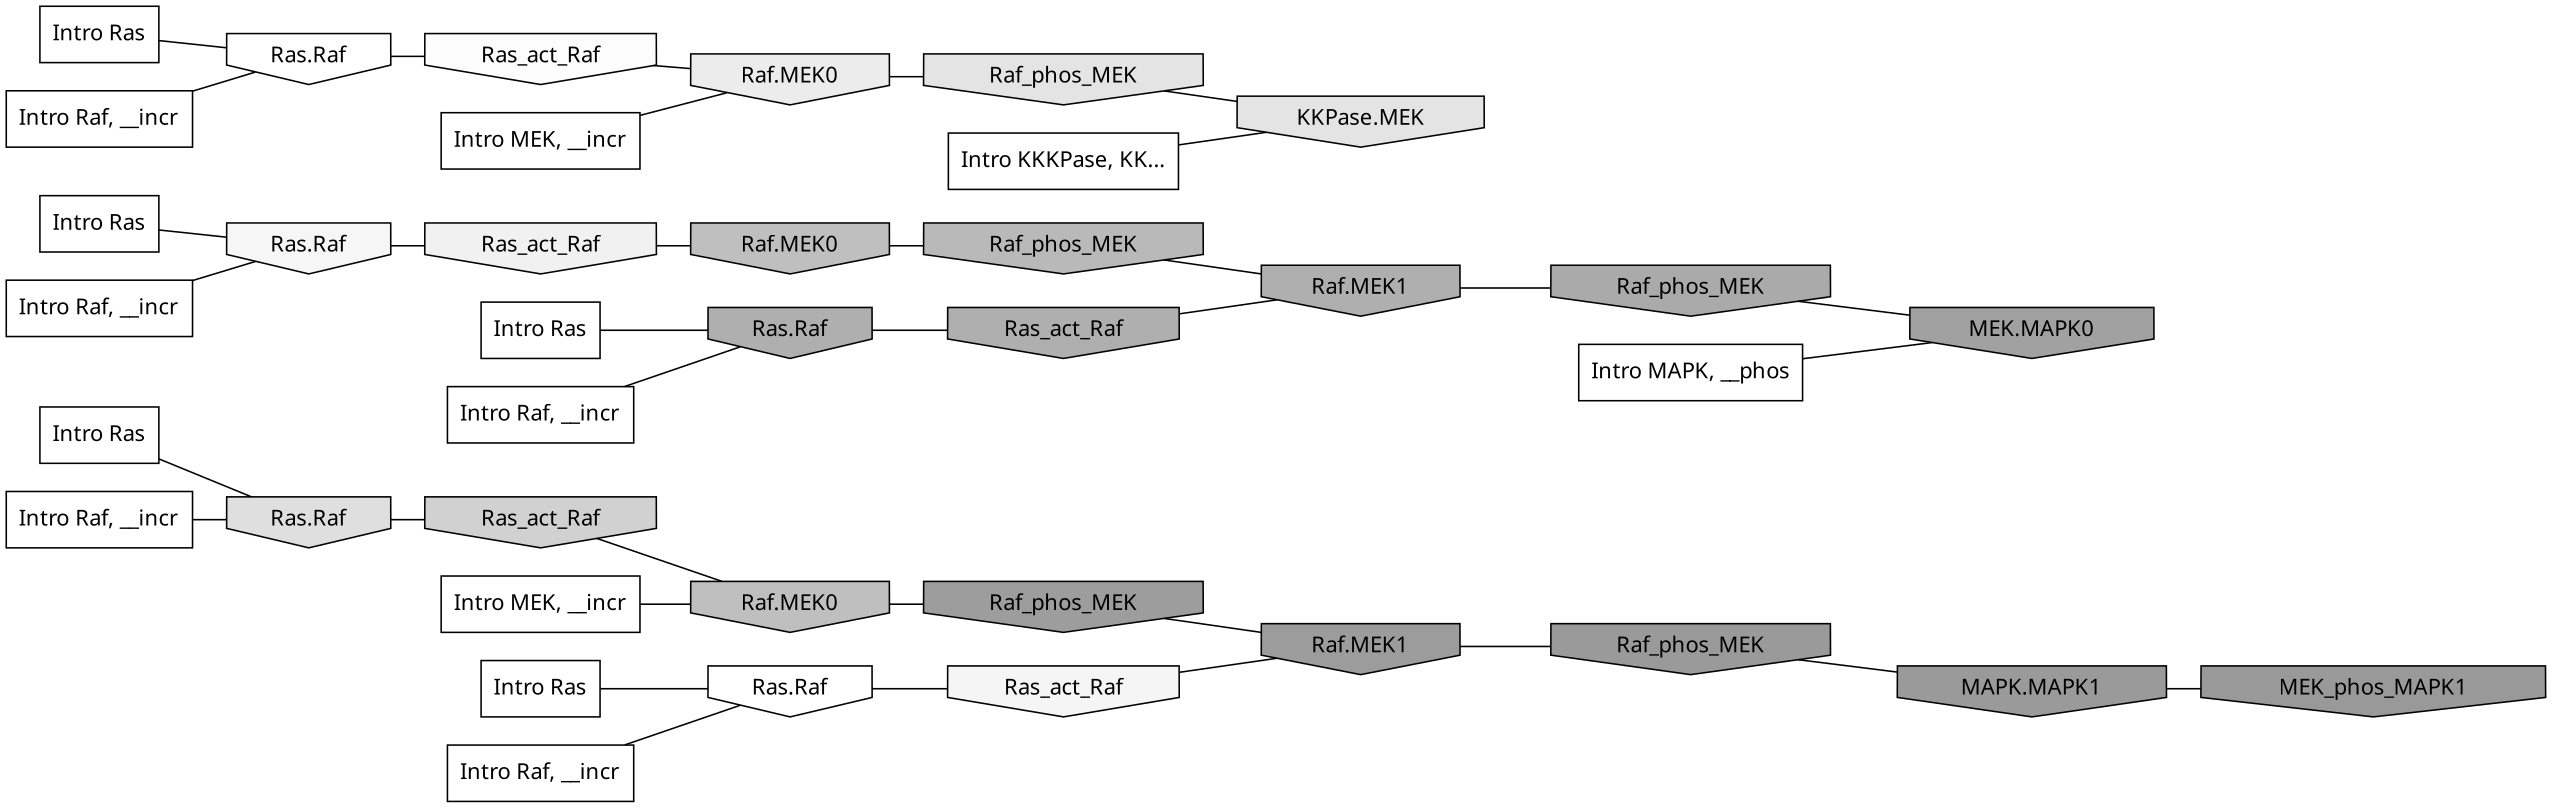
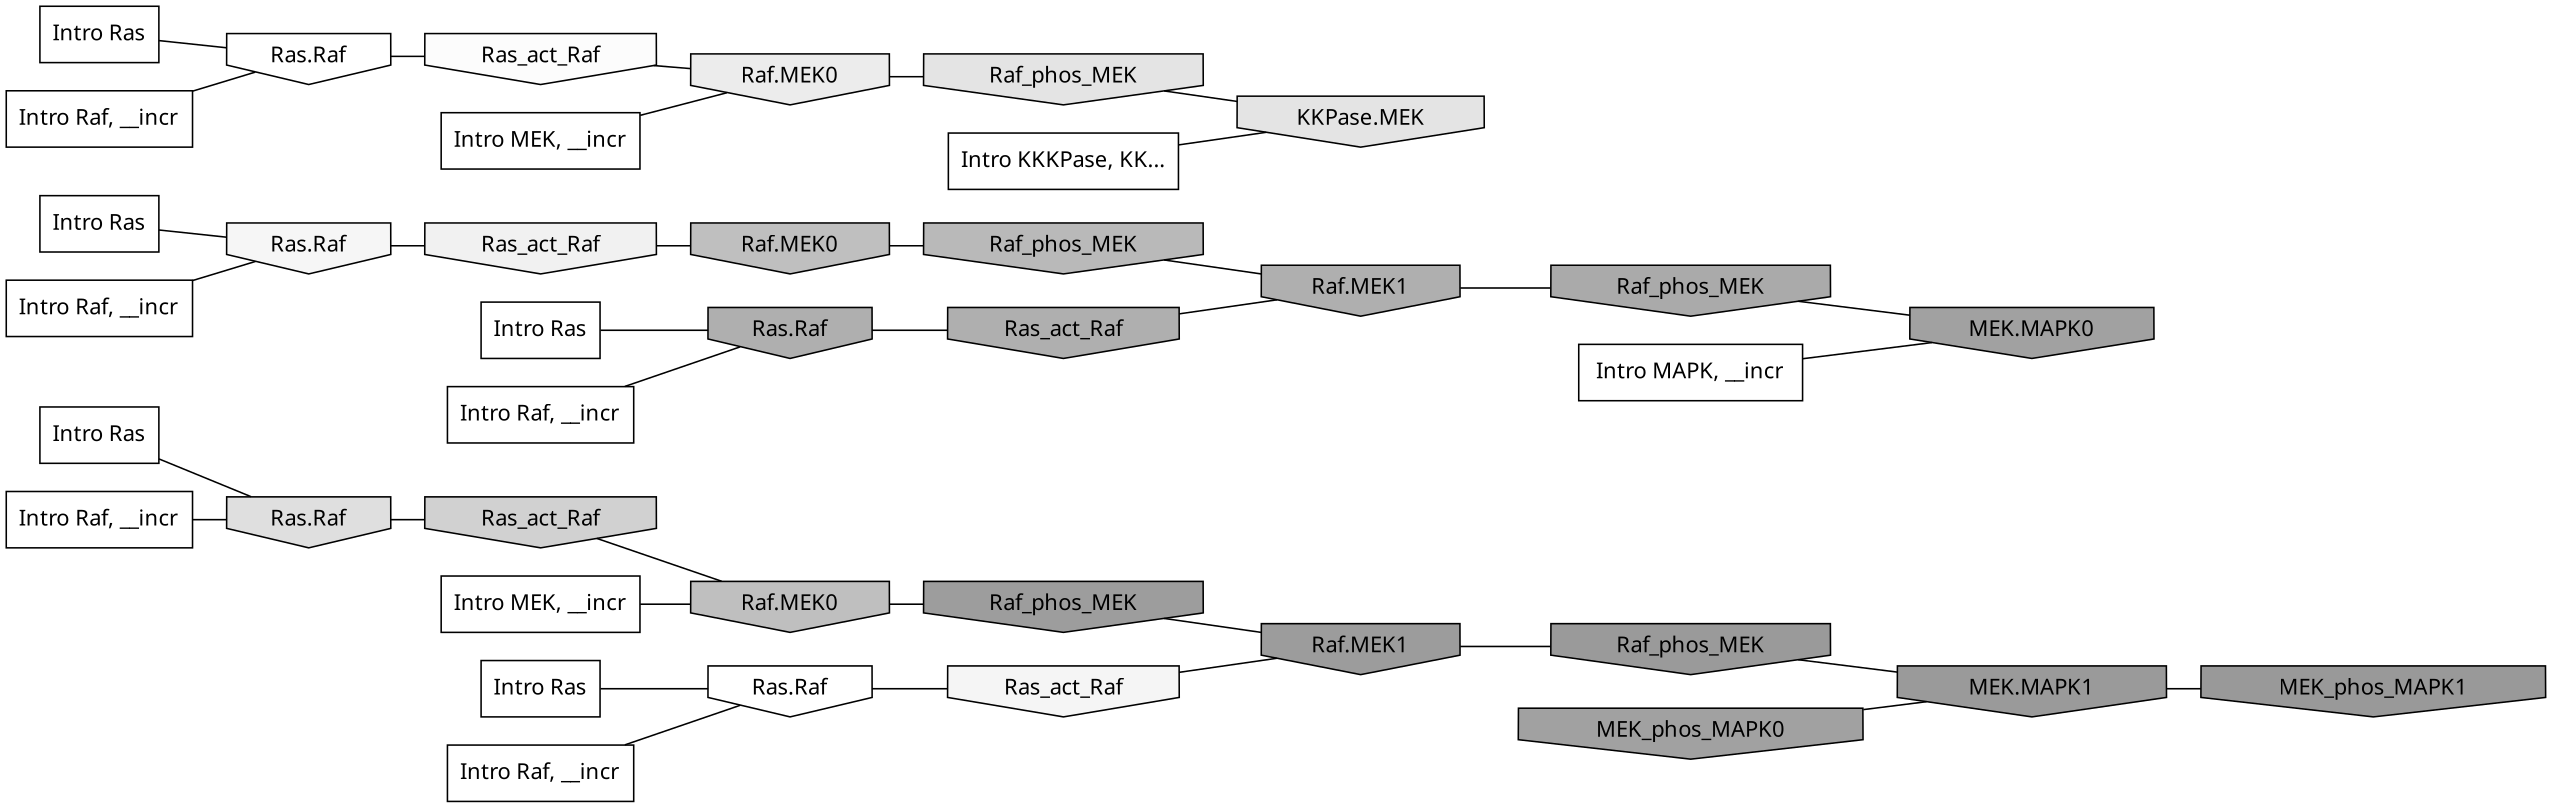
node "Intro MAPK, __phos": label "Intro MAPK, __phos" -> "Intro MAPK, __incr"
node "MAPK.MAPK1": label "MAPK.MAPK1" -> "MEK.MAPK1"
node "MEK_phos_MAPK0": added
